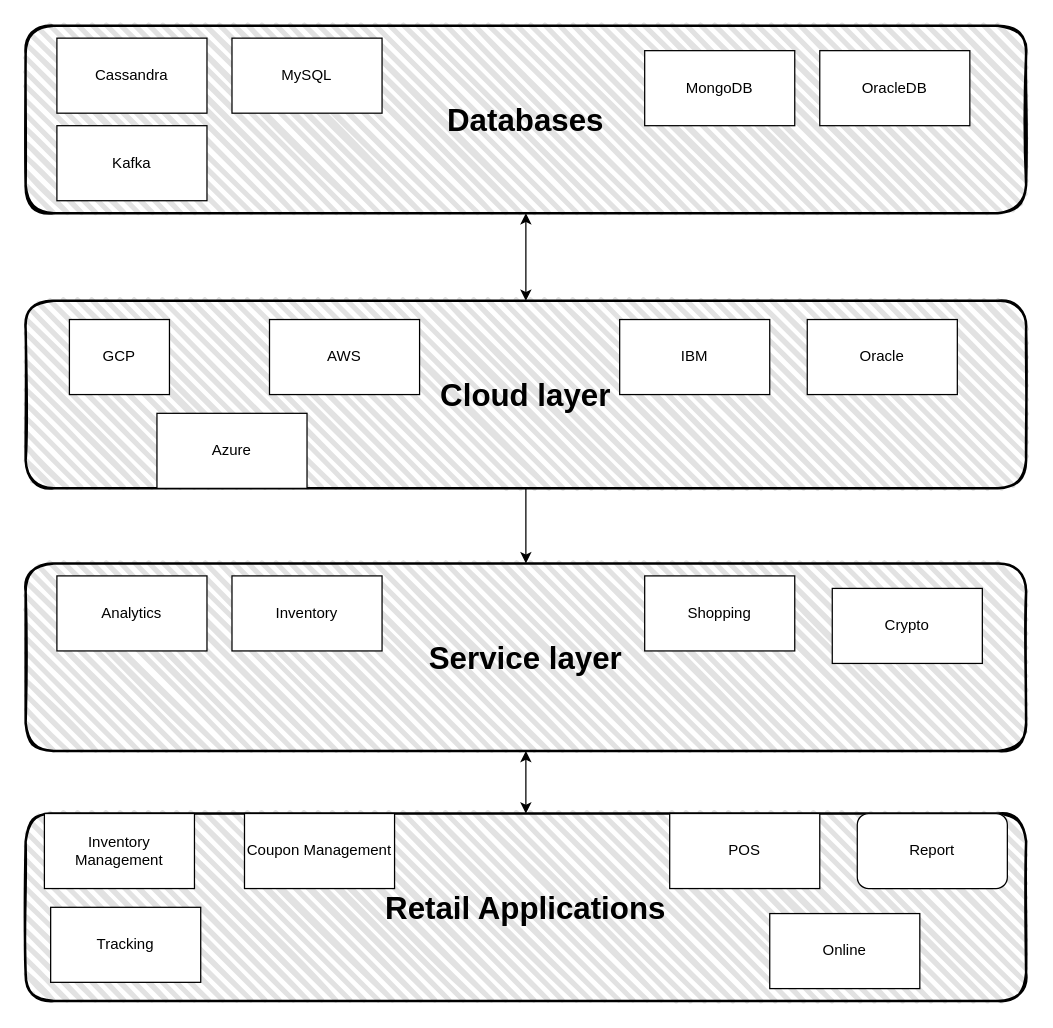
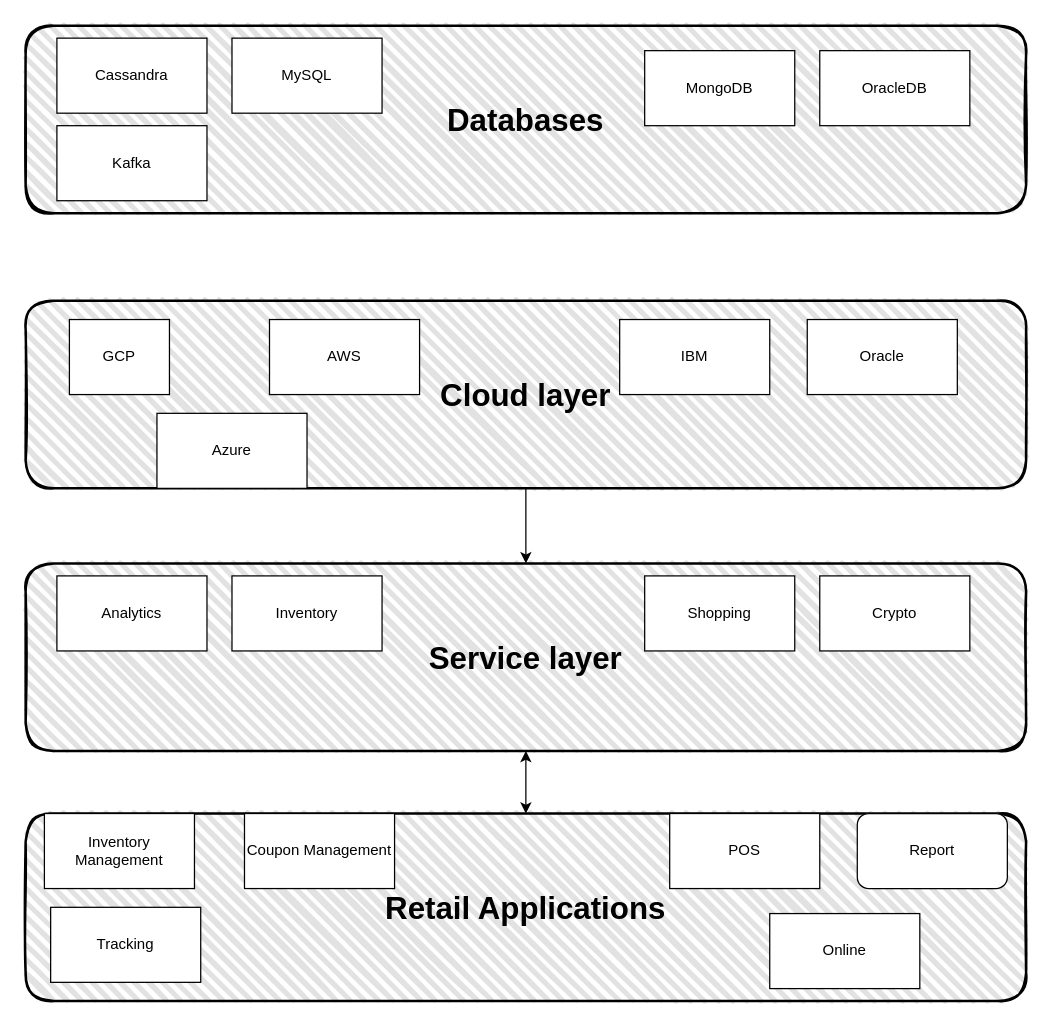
edge "Databases" -- "Cloud layer": removed
node "Crypto": moved (907, 626) -> (894, 613)
